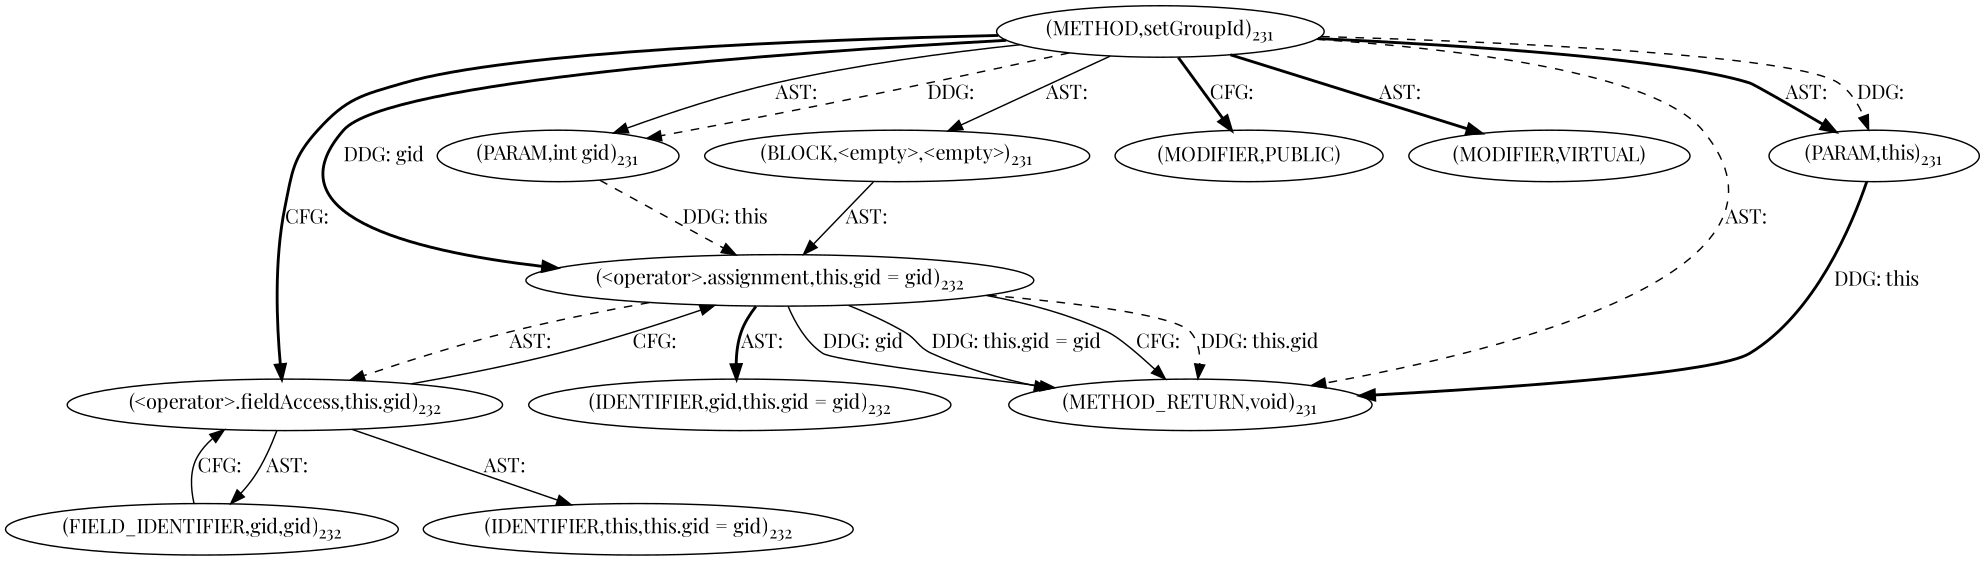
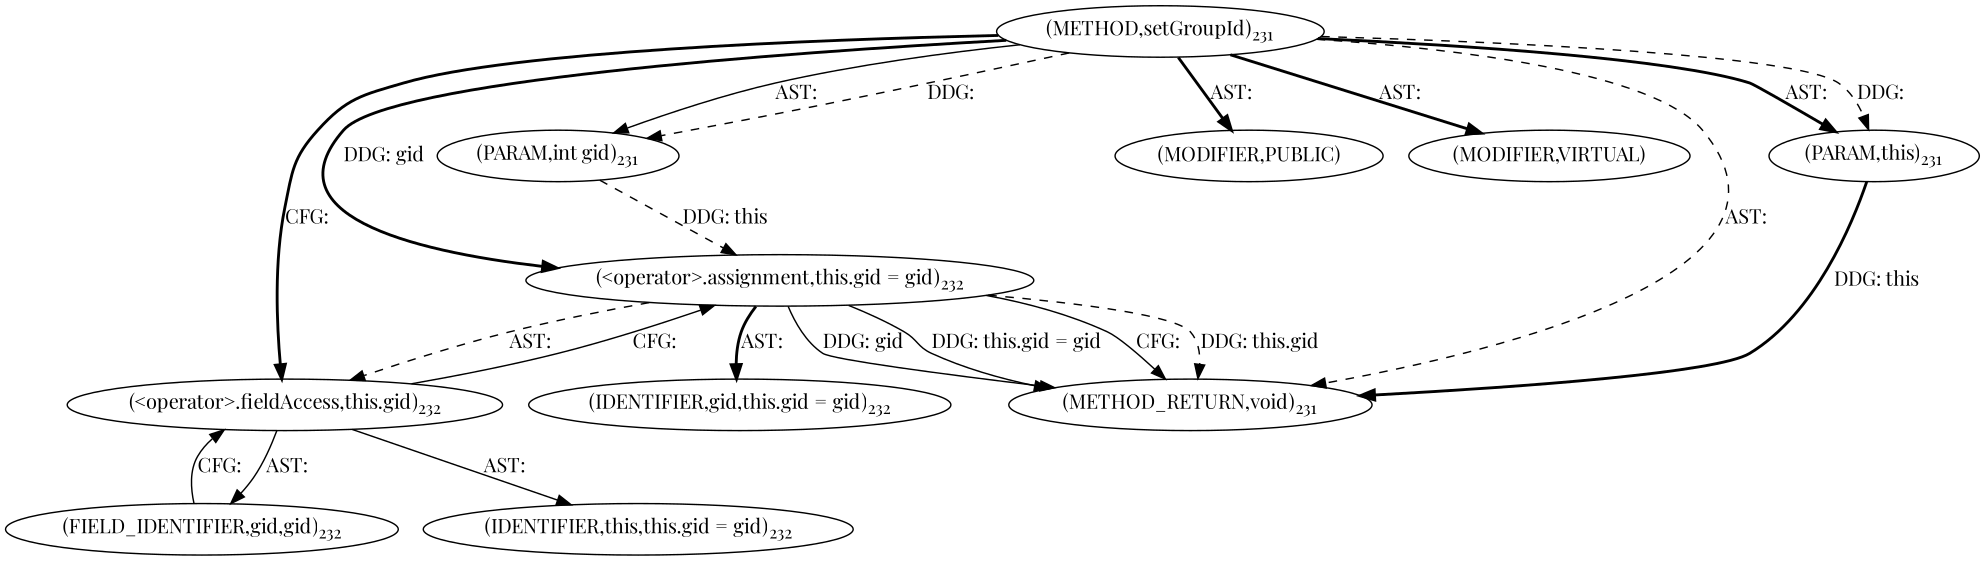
edge "(METHOD,setGroupId)" -> "(MODIFIER,PUBLIC)": label "CFG: " -> "AST: "
node "(BLOCK,<empty>,<empty>)": removed
